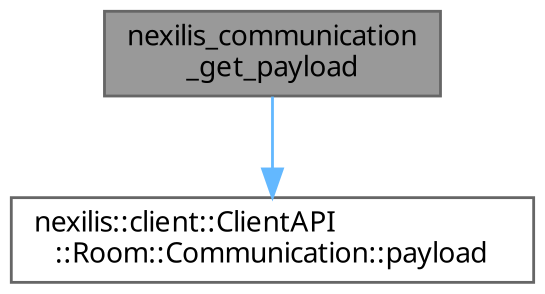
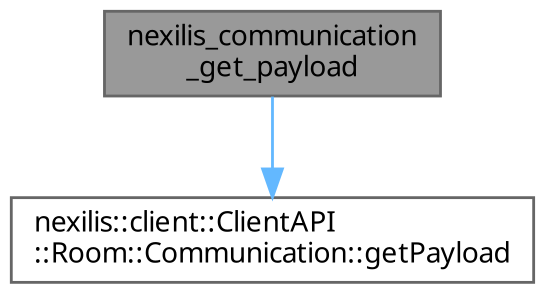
node "nexilis::client::ClientAPI ::Room::Communication::payload": label "nexilis::client::ClientAPI ::Room::Communication::payload" -> "nexilis::client::ClientAPI ::Room::Communication::getPayload"
